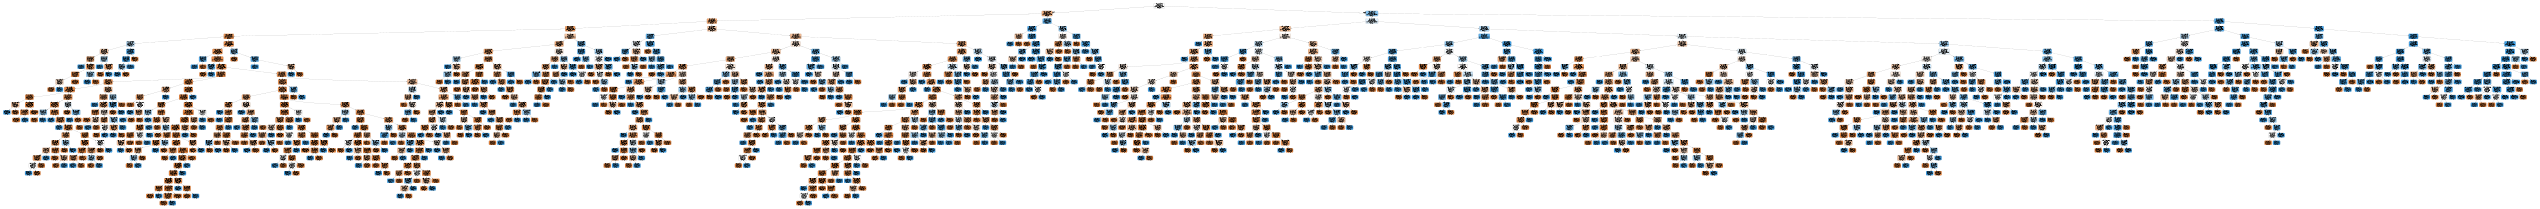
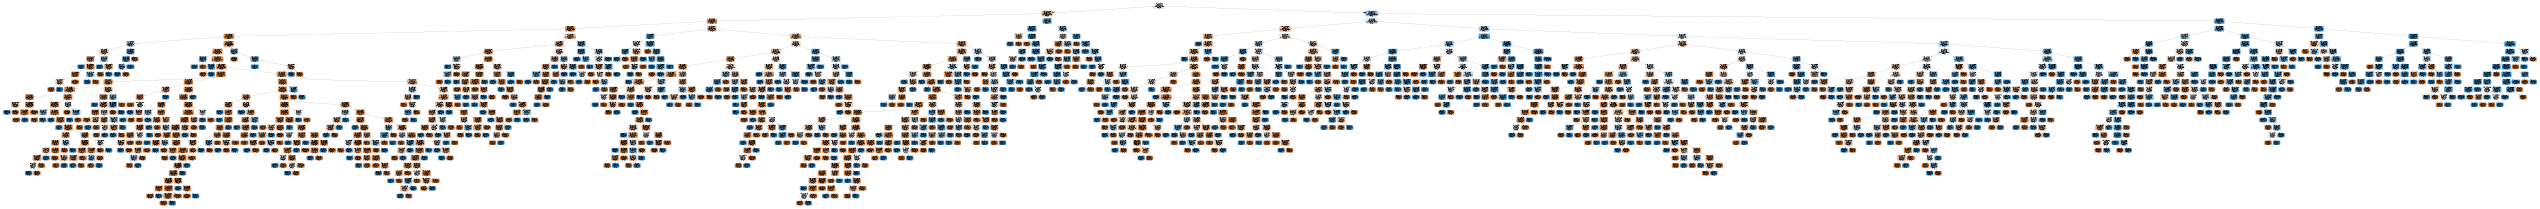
node "gini = 0.0 samples = 108 value = [0, 108] class = h": removed
node "gini = 0.0 samples = 46 value = [46, 0] class = g": added
